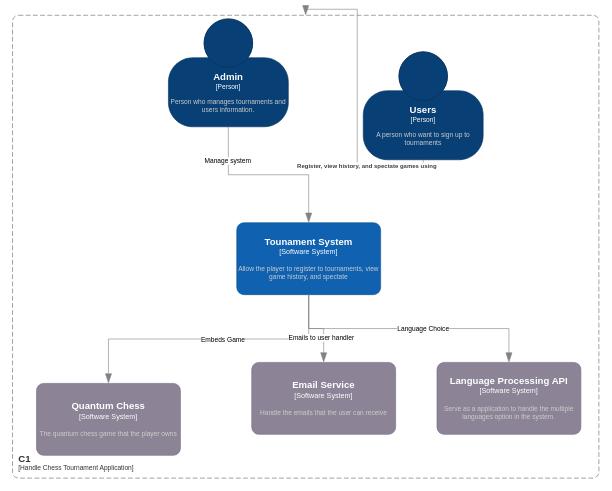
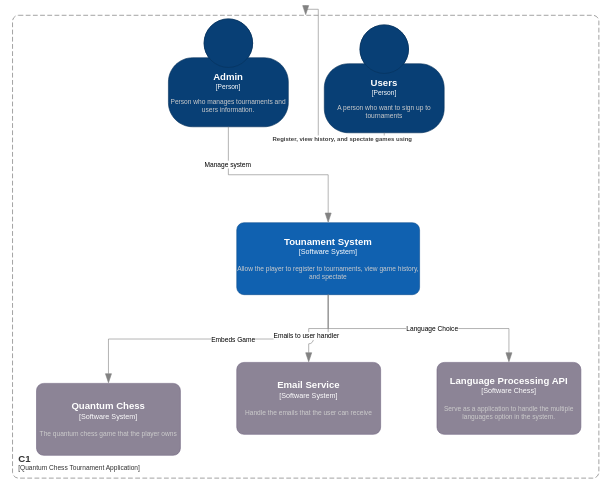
node "Users [Person] A person who want to sign up to tournaments": moved (423, 106) -> (384, 79)
node "Tounament System [Software System] Allow the player to register to tournaments, view game history, and spectate": size 144x72 -> 183x72
node "Email Service [Software System] Handle the emails that the user can receive": moved (324, 399) -> (309, 399)
node "Language Processing API [Software System] Serve as a application to handle the multiple languages option in the system.": label "Language Processing API [Software System] Serve as a application to handle the multiple languages option in the system." -> "Language Processing API [Software Chess] Serve as a application to handle the multiple languages option in the system."
node "C1 [Handle Chess Tournament Application]": label "C1 [Handle Chess Tournament Application]" -> "C1 [Quantum Chess Tournament Application]"
